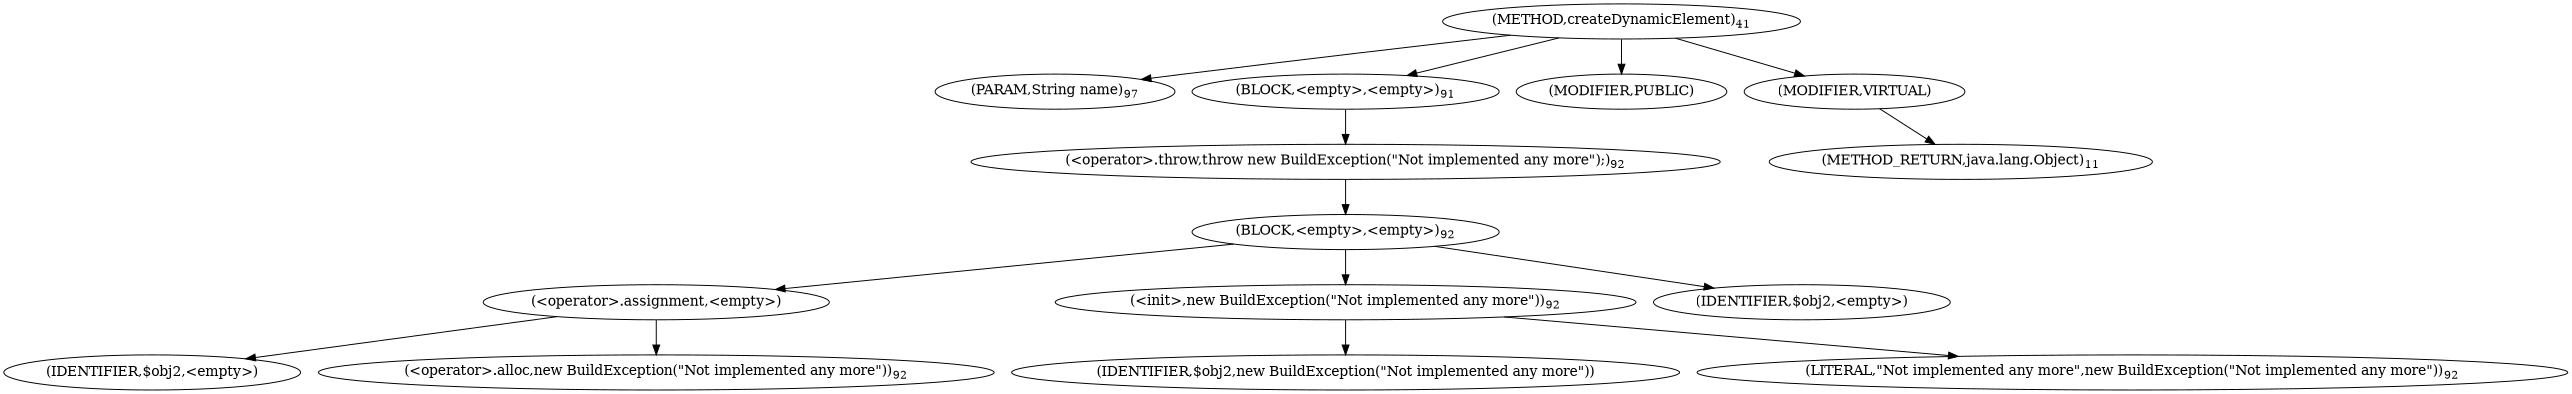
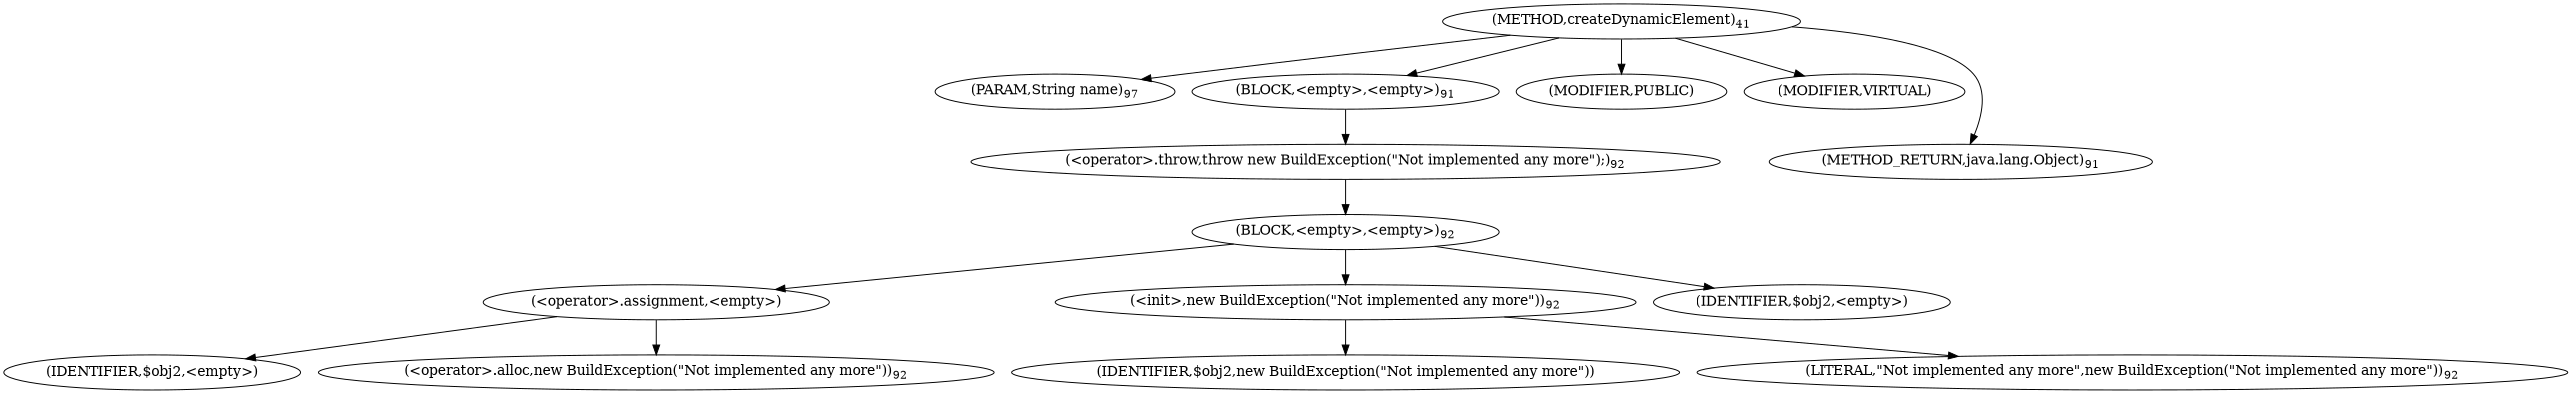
edge "(MODIFIER,VIRTUAL)" -> "(METHOD_RETURN,java.lang.Object)": now "(METHOD,createDynamicElement)" -> "(METHOD_RETURN,java.lang.Object)"
node "(METHOD_RETURN,java.lang.Object)": text "11" -> "91"
